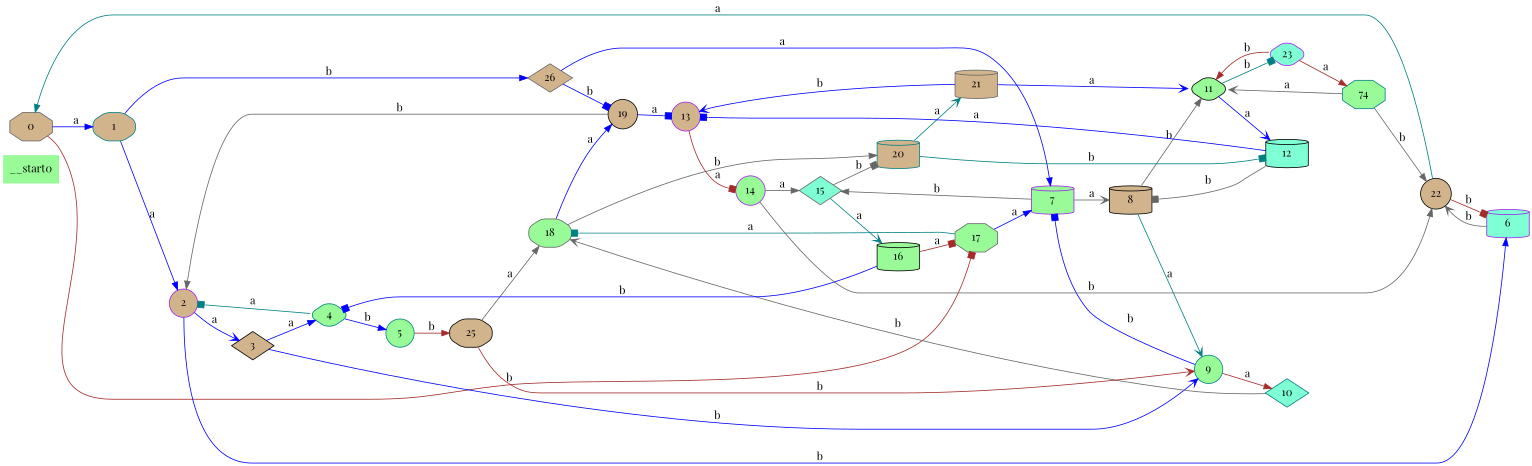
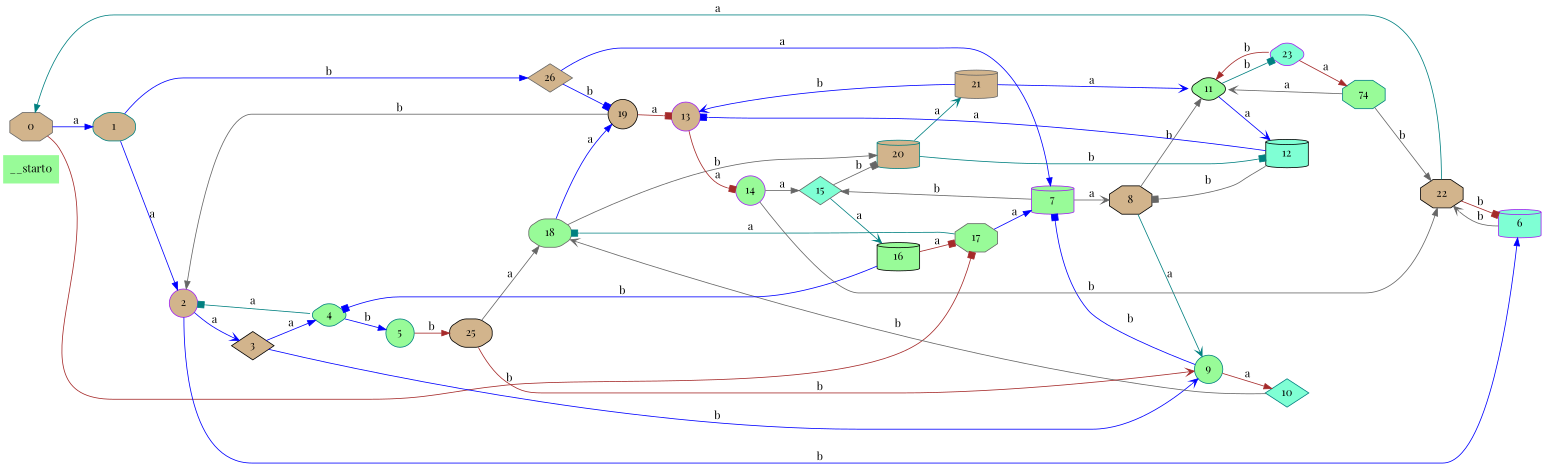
edge "19" -> "13": color blue -> brown
node "22": shape circle -> octagon
node "8": shape cylinder -> octagon
